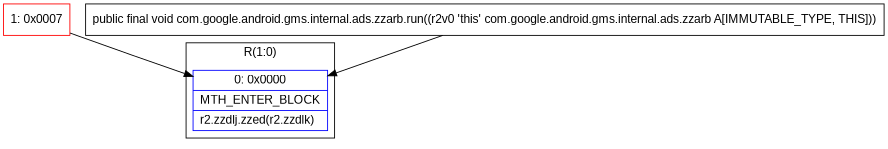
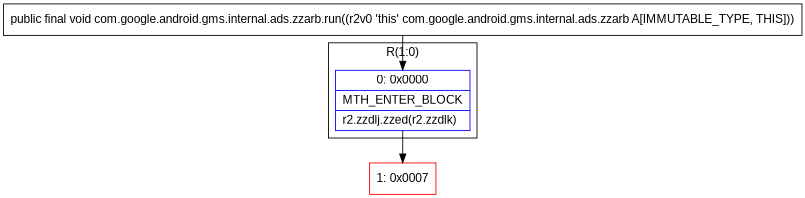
edge "1: 0x0007" -> "0: 0x0000": reversed
